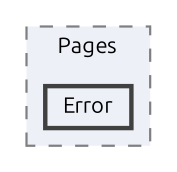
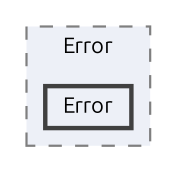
cluster "Pages": label "Pages" -> "Error"
